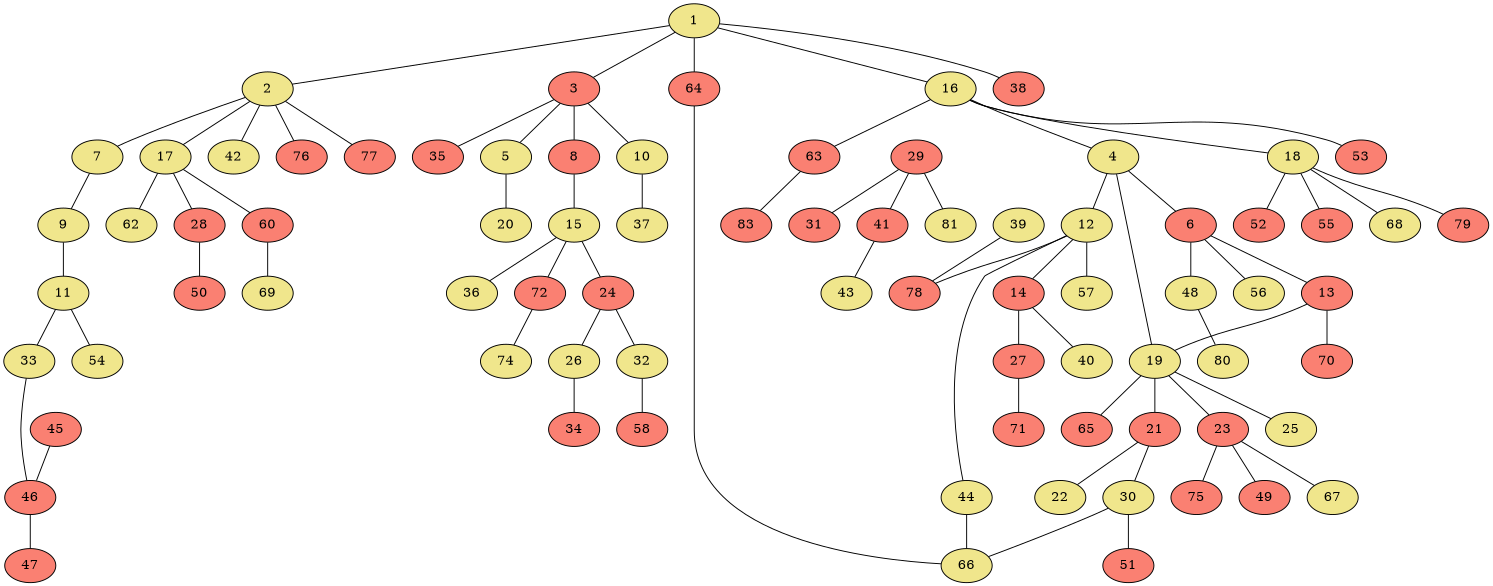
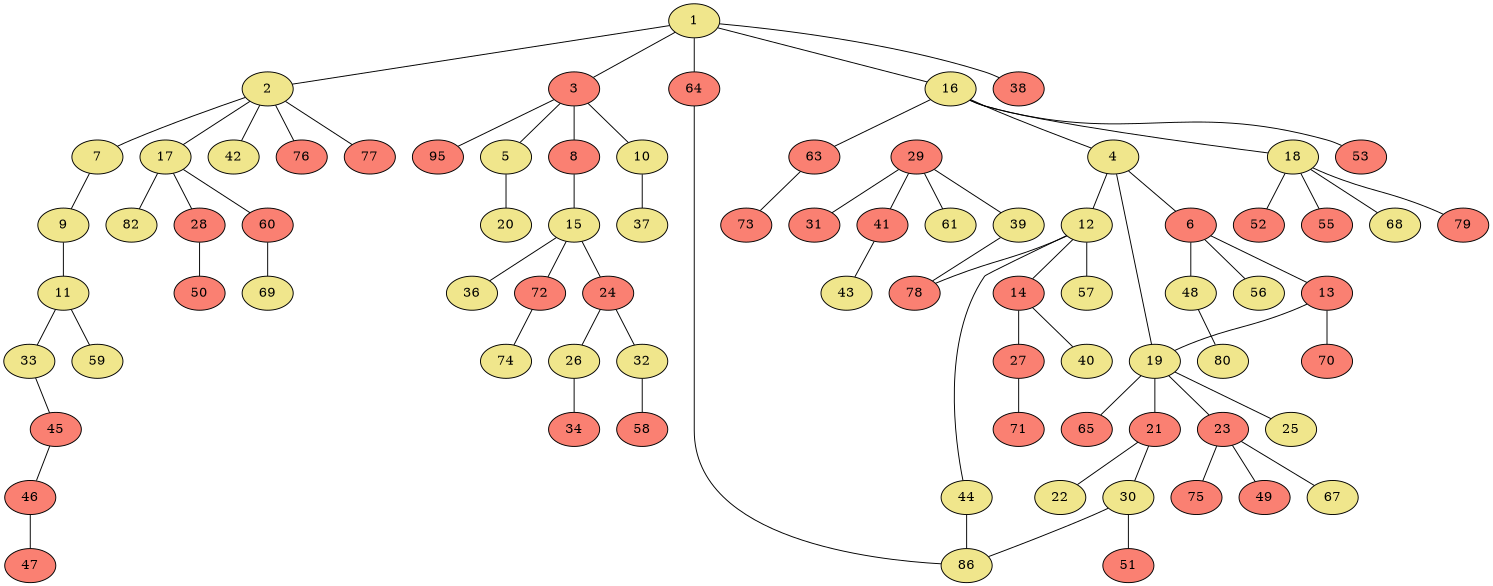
node "35": label "35" -> "95"
edge "29" -- "39": added
node "62": label "62" -> "82"
node "83": label "83" -> "73"
node "81": label "81" -> "61"
node "54": label "54" -> "59"
edge "33" -- "46": now "33" -- "45"
node "66": label "66" -> "86"
